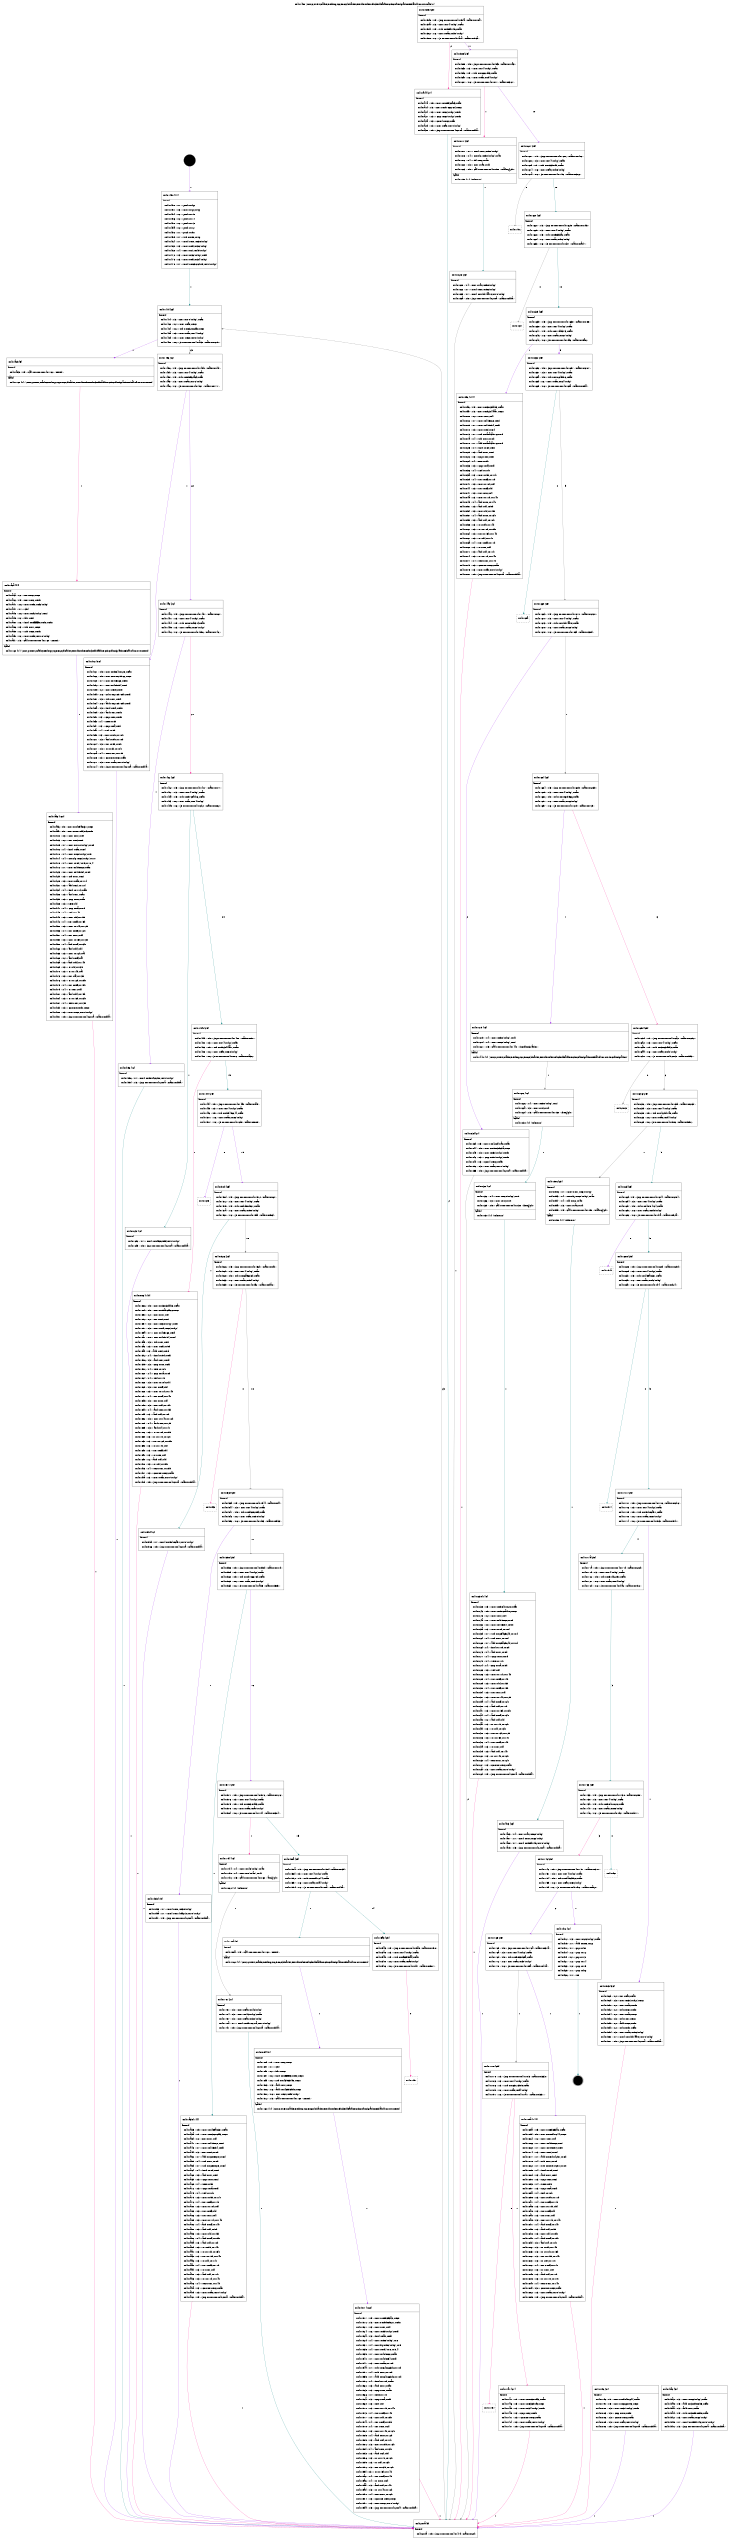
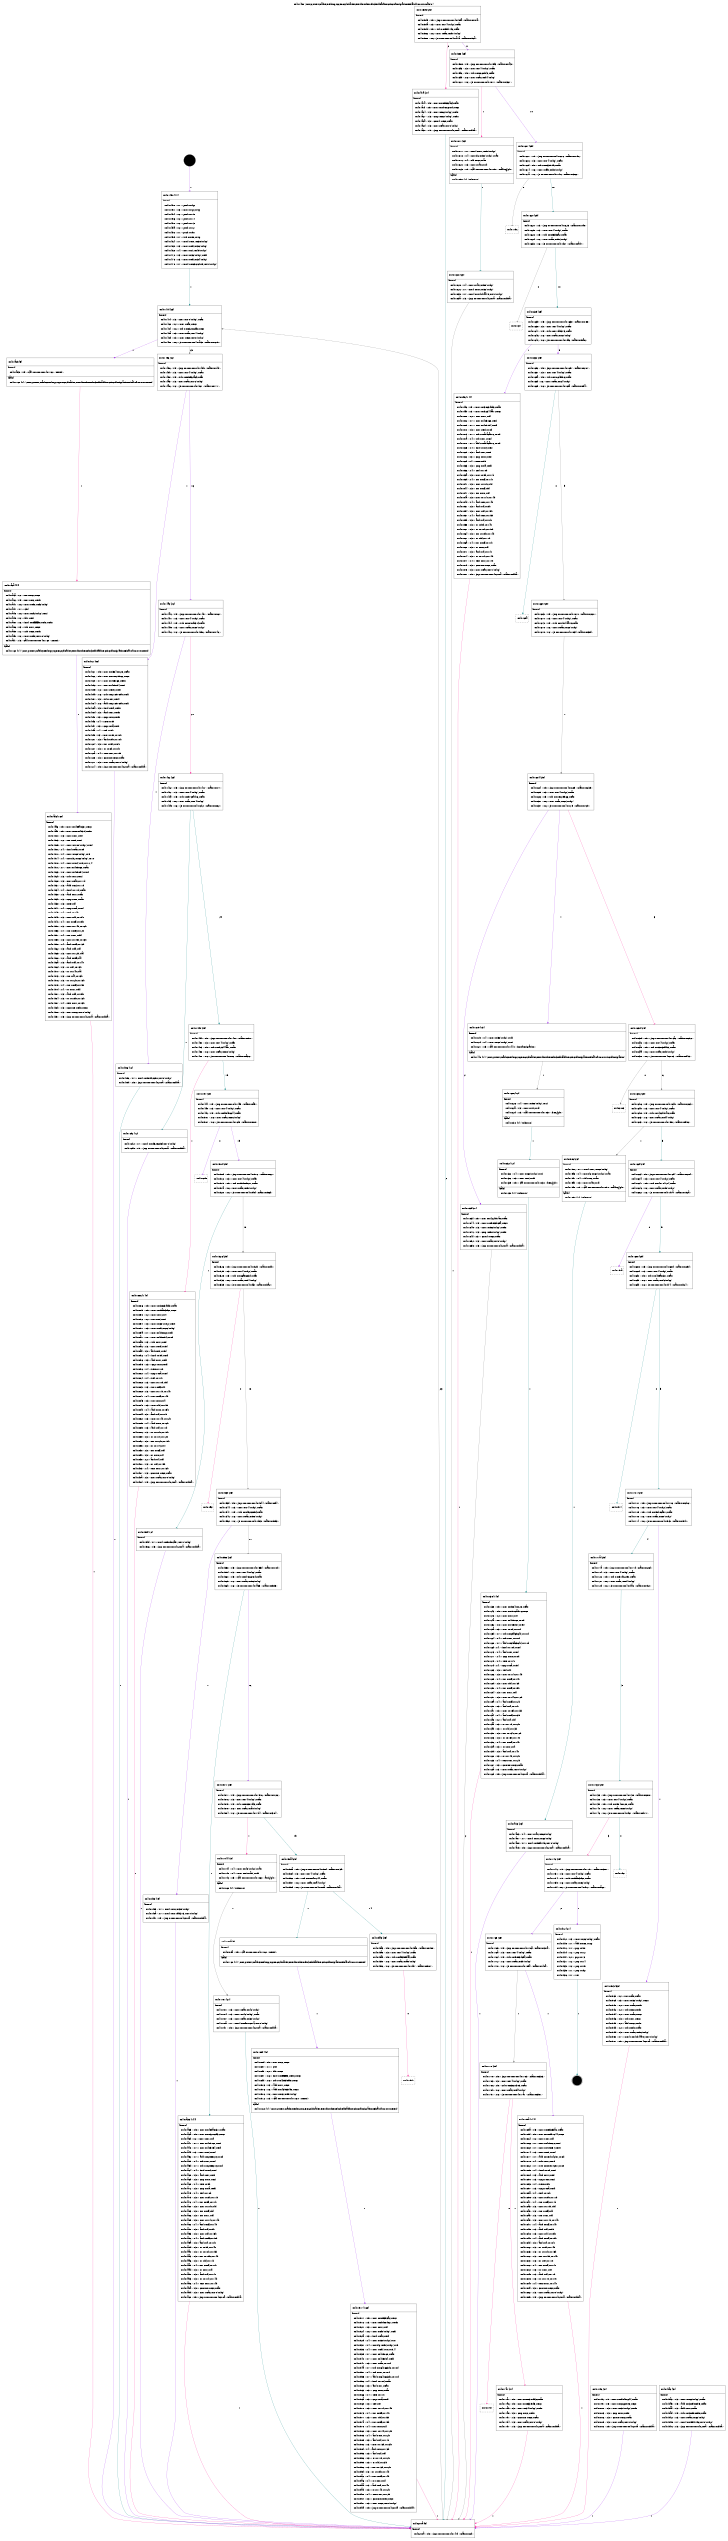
edge "0x401496 [22]" -> "0x4014ac [22]": label " 22" -> " 16"
edge "0x40166b [25]" -> "0x40183f [27]": now "0x401684 [25]" -> "0x40183f [27]"
